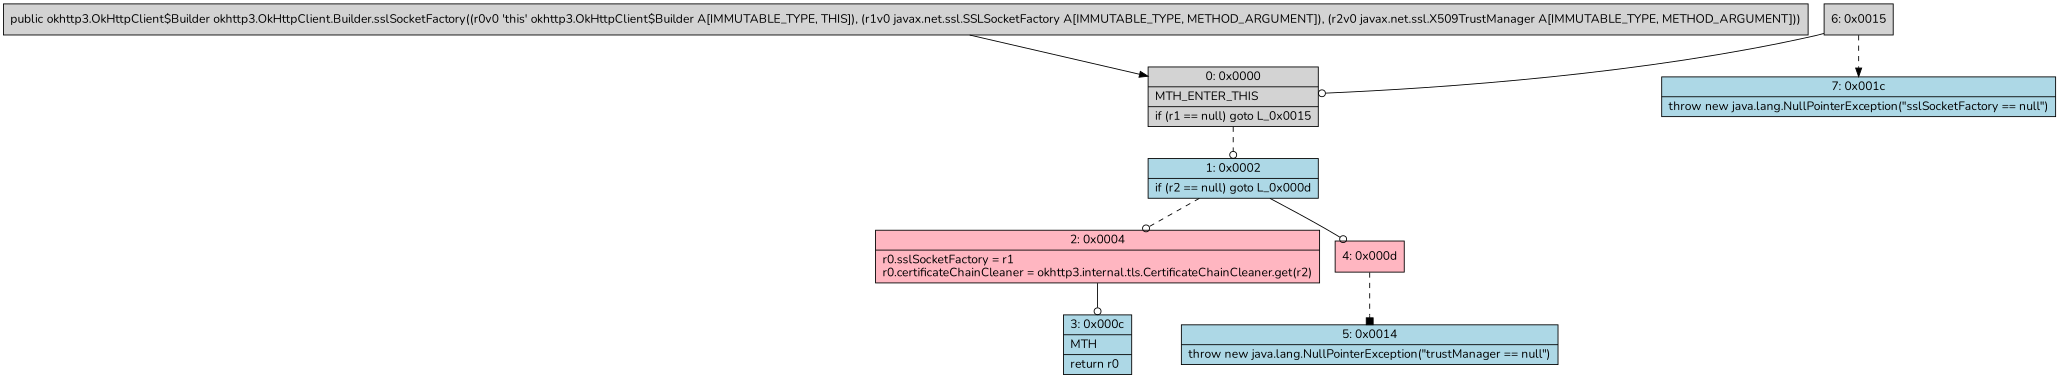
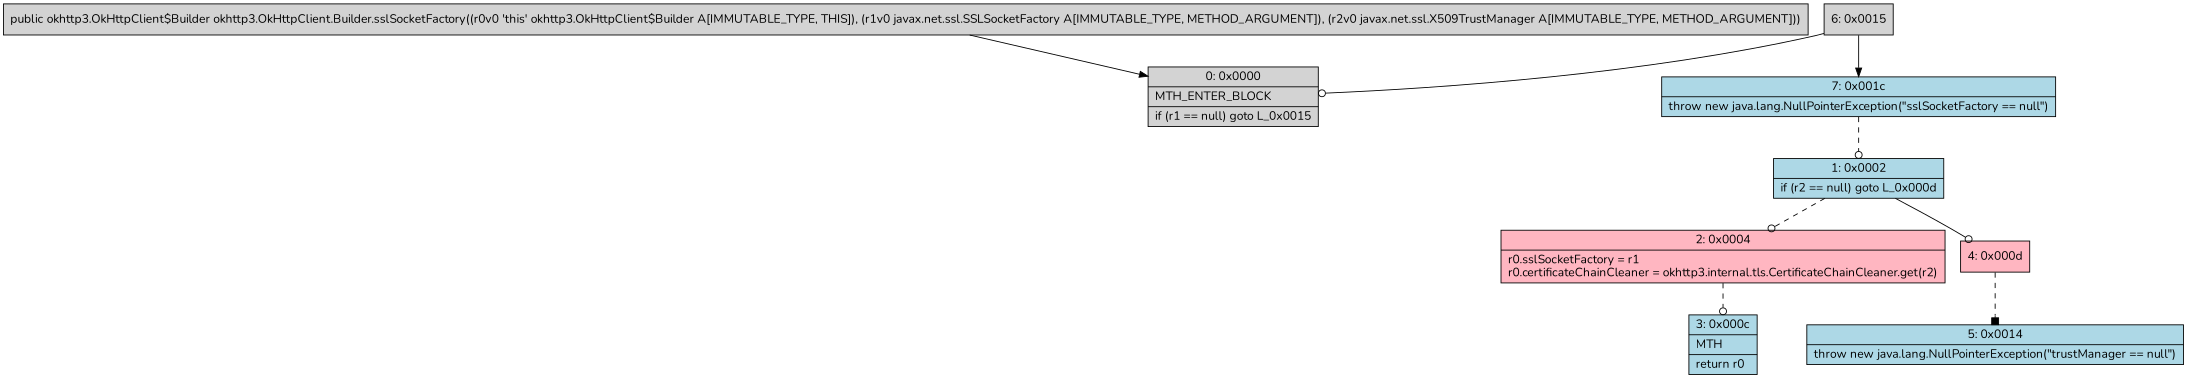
edge "6: 0x0015" -> "7: 0x001c": style dashed -> solid
node "0: 0x0000": text "MTH_ENTER_THIS" -> "MTH_ENTER_BLOCK"
edge "0: 0x0000" -> "1: 0x0002": now "7: 0x001c" -> "1: 0x0002"
edge "2: 0x0004" -> "3: 0x000c": style solid -> dashed
